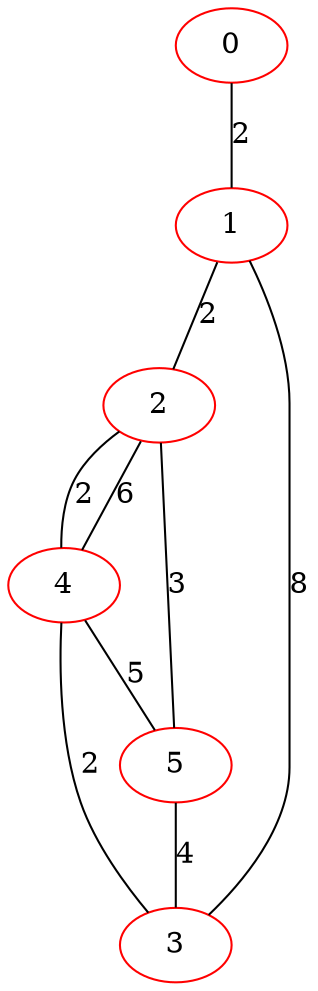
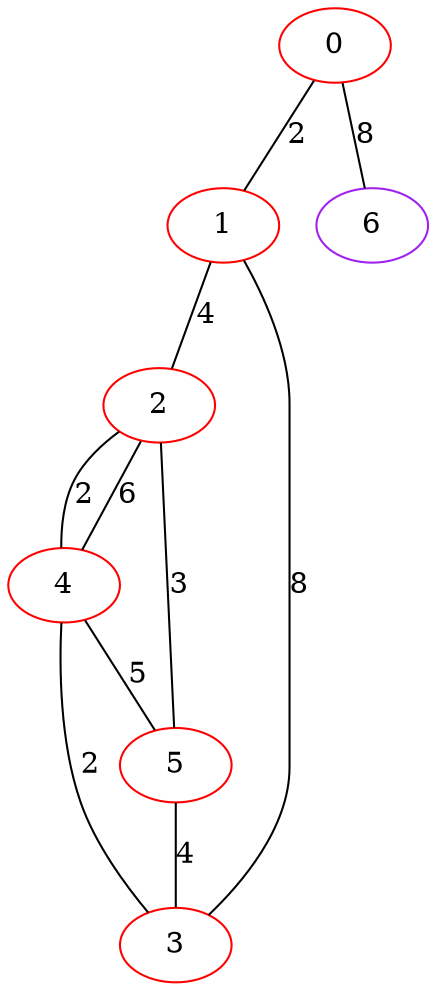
node "6": added
edge "1" -- "2": label "2" -> "4"
